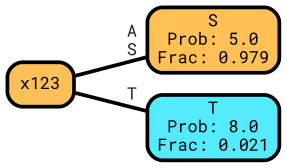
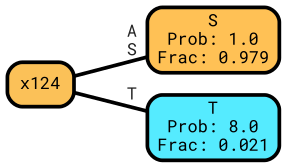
node "S Prob: 5.0 Frac: 0.979": label "S Prob: 5.0 Frac: 0.979" -> "S Prob: 1.0 Frac: 0.979"
node "x123": label "x123" -> "x124"
